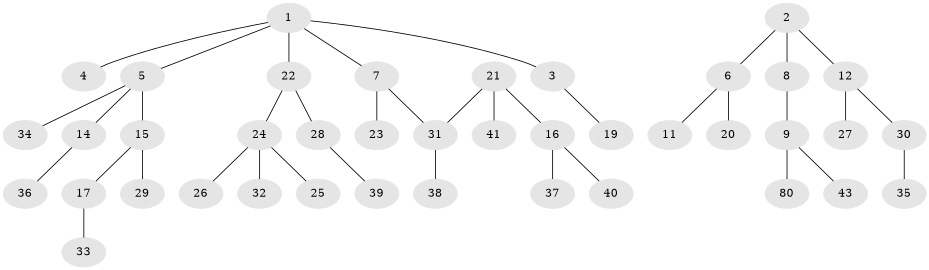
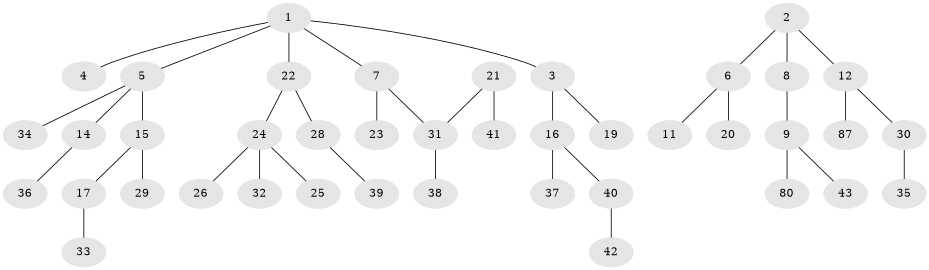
edge "21" -- "16": now "3" -- "16"
node "27": label "27" -> "87"
node "42": added
